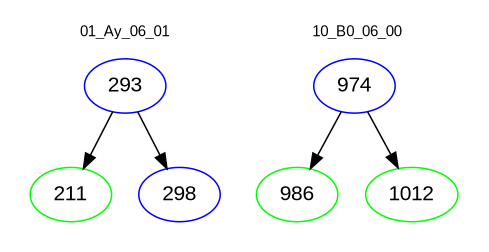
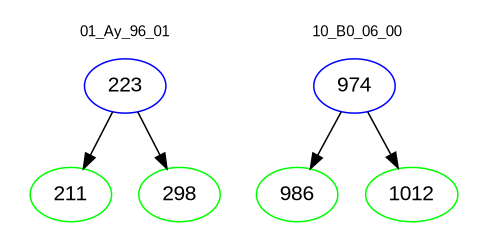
cluster "01_Ay_06_01": label "01_Ay_06_01" -> "01_Ay_96_01"
node "293": label "293" -> "223"
node "298": color blue -> green
